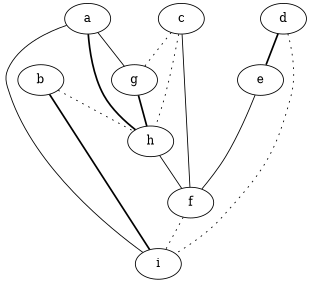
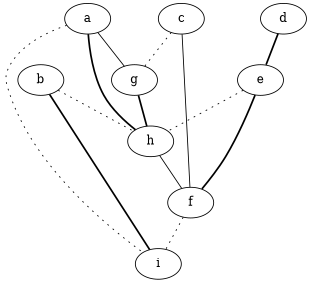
edge "c" -- "h": now "e" -- "h"
edge "a" -- "i": style solid -> dotted
edge "e" -- "f": style solid -> bold
edge "d" -- "i": removed
